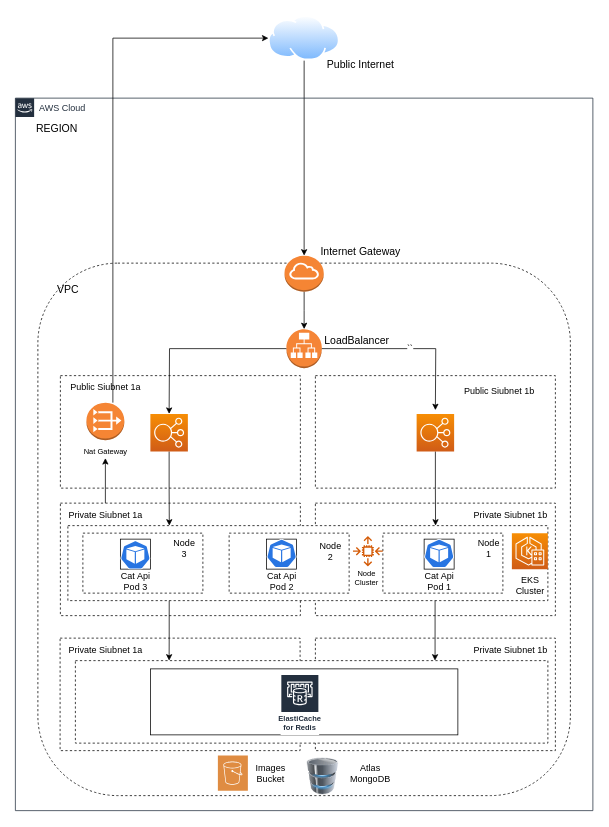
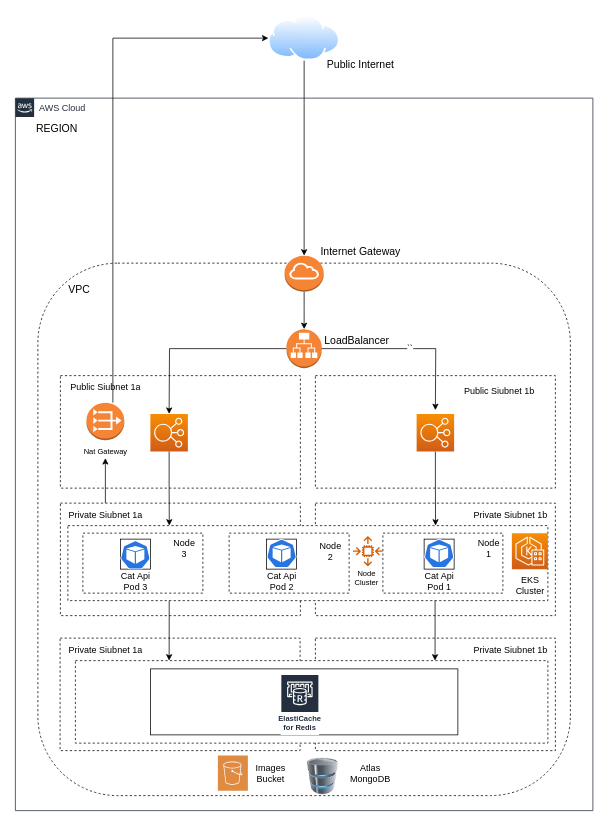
node "VPC": moved (68, 289) -> (79, 289)
